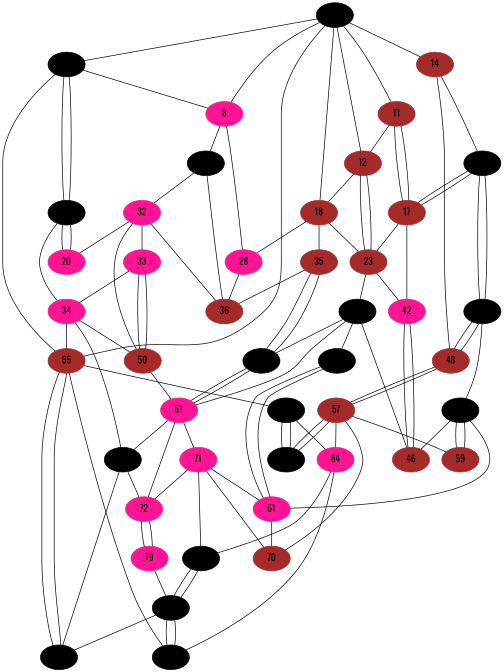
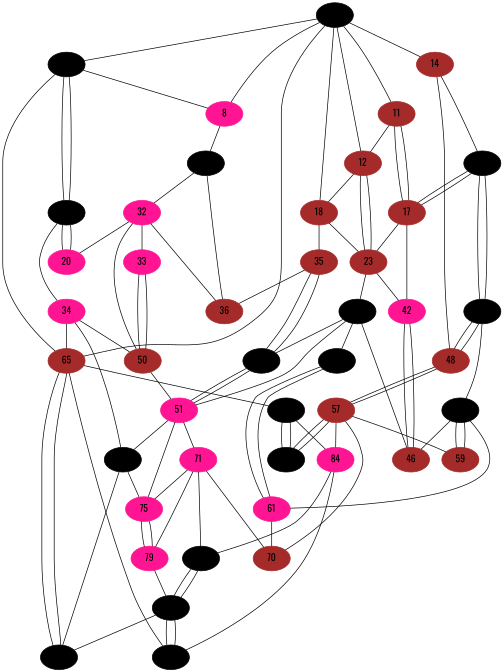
node "28": removed
edge "33" -- "34": removed
edge "71" -- "61": now "71" -- "79"
node "72": label "72" -> "75"
